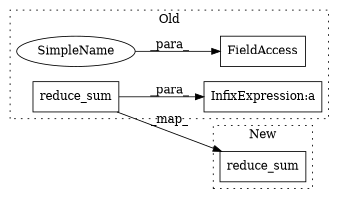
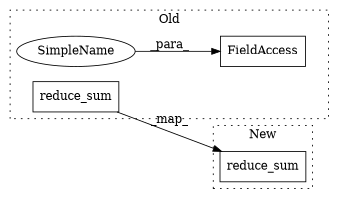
node "InfixExpression:a": removed
